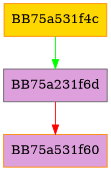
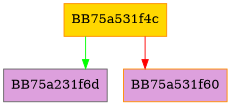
edge "BB75a231f6d" -> "BB75a531f60": now "BB75a531f4c" -> "BB75a531f60"
